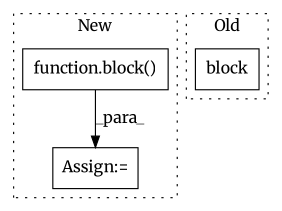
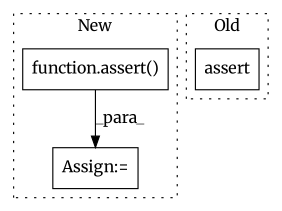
node "function.block()": label "function.block()" -> "function.assert()"
node "block": label "block" -> "assert"
